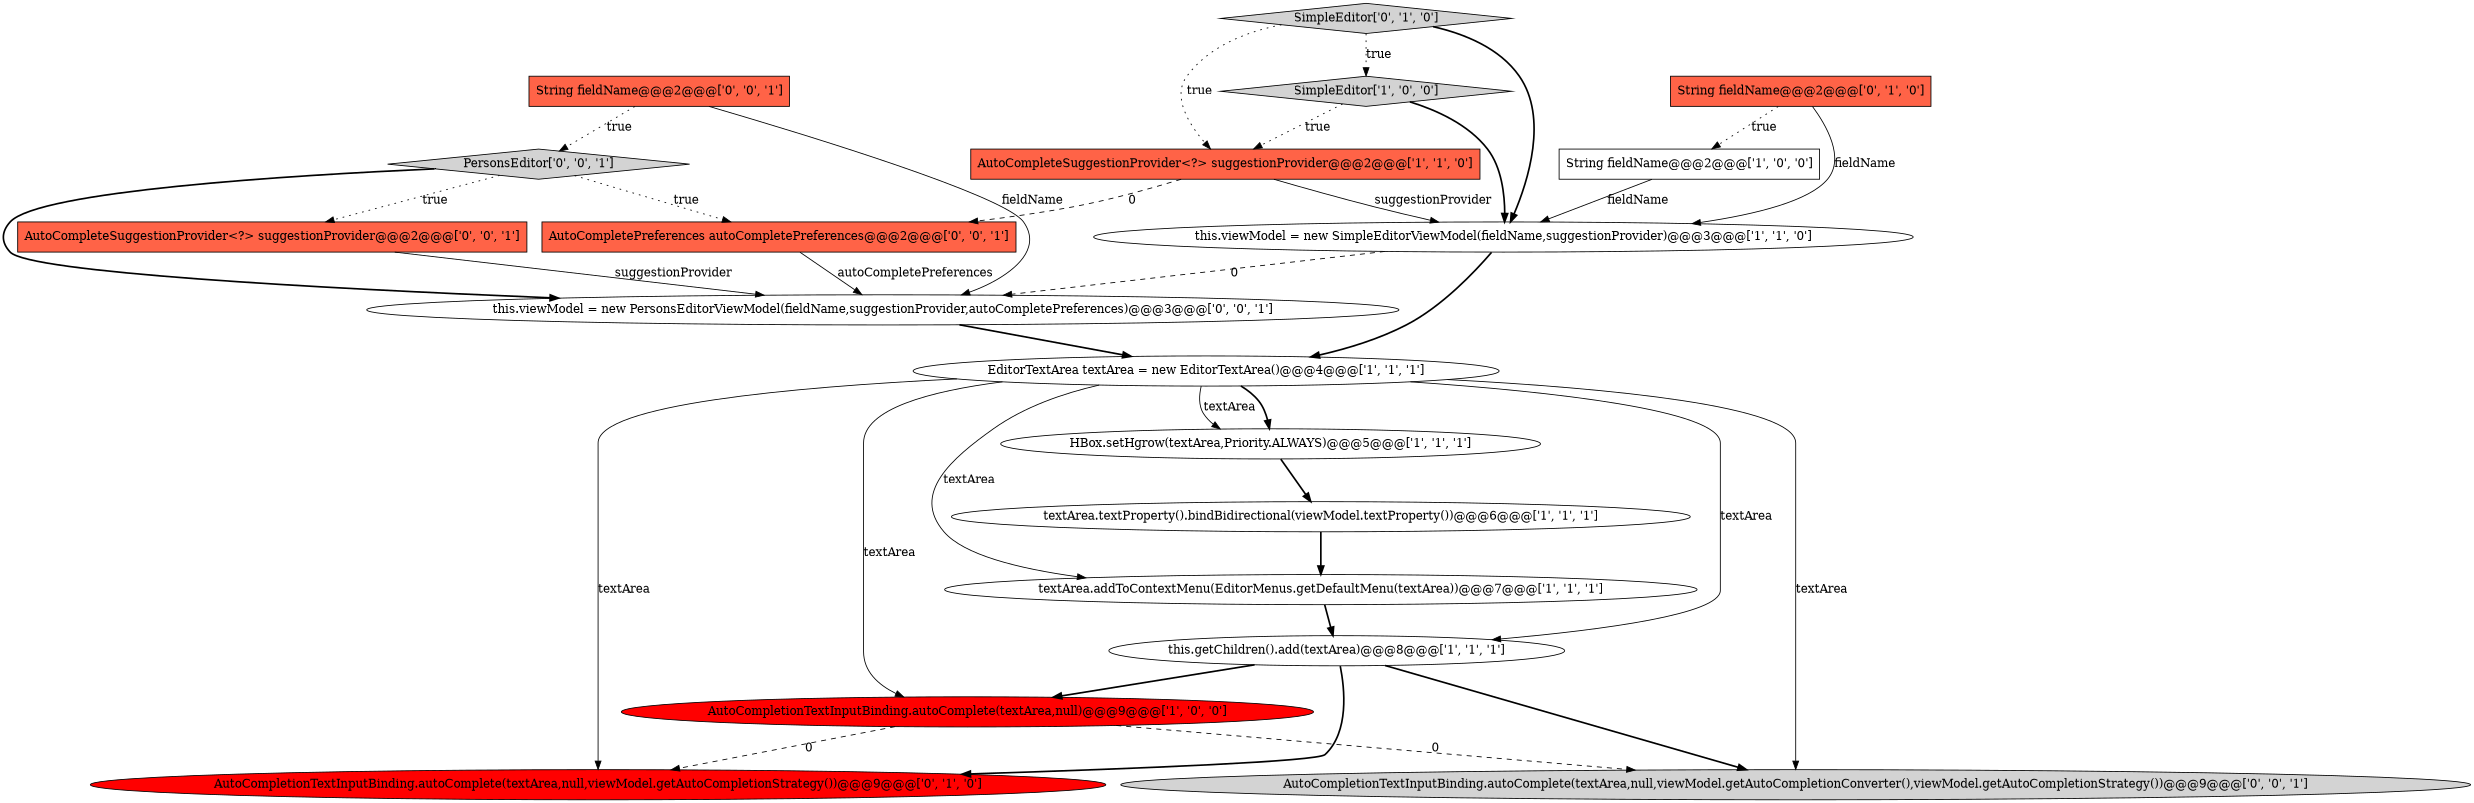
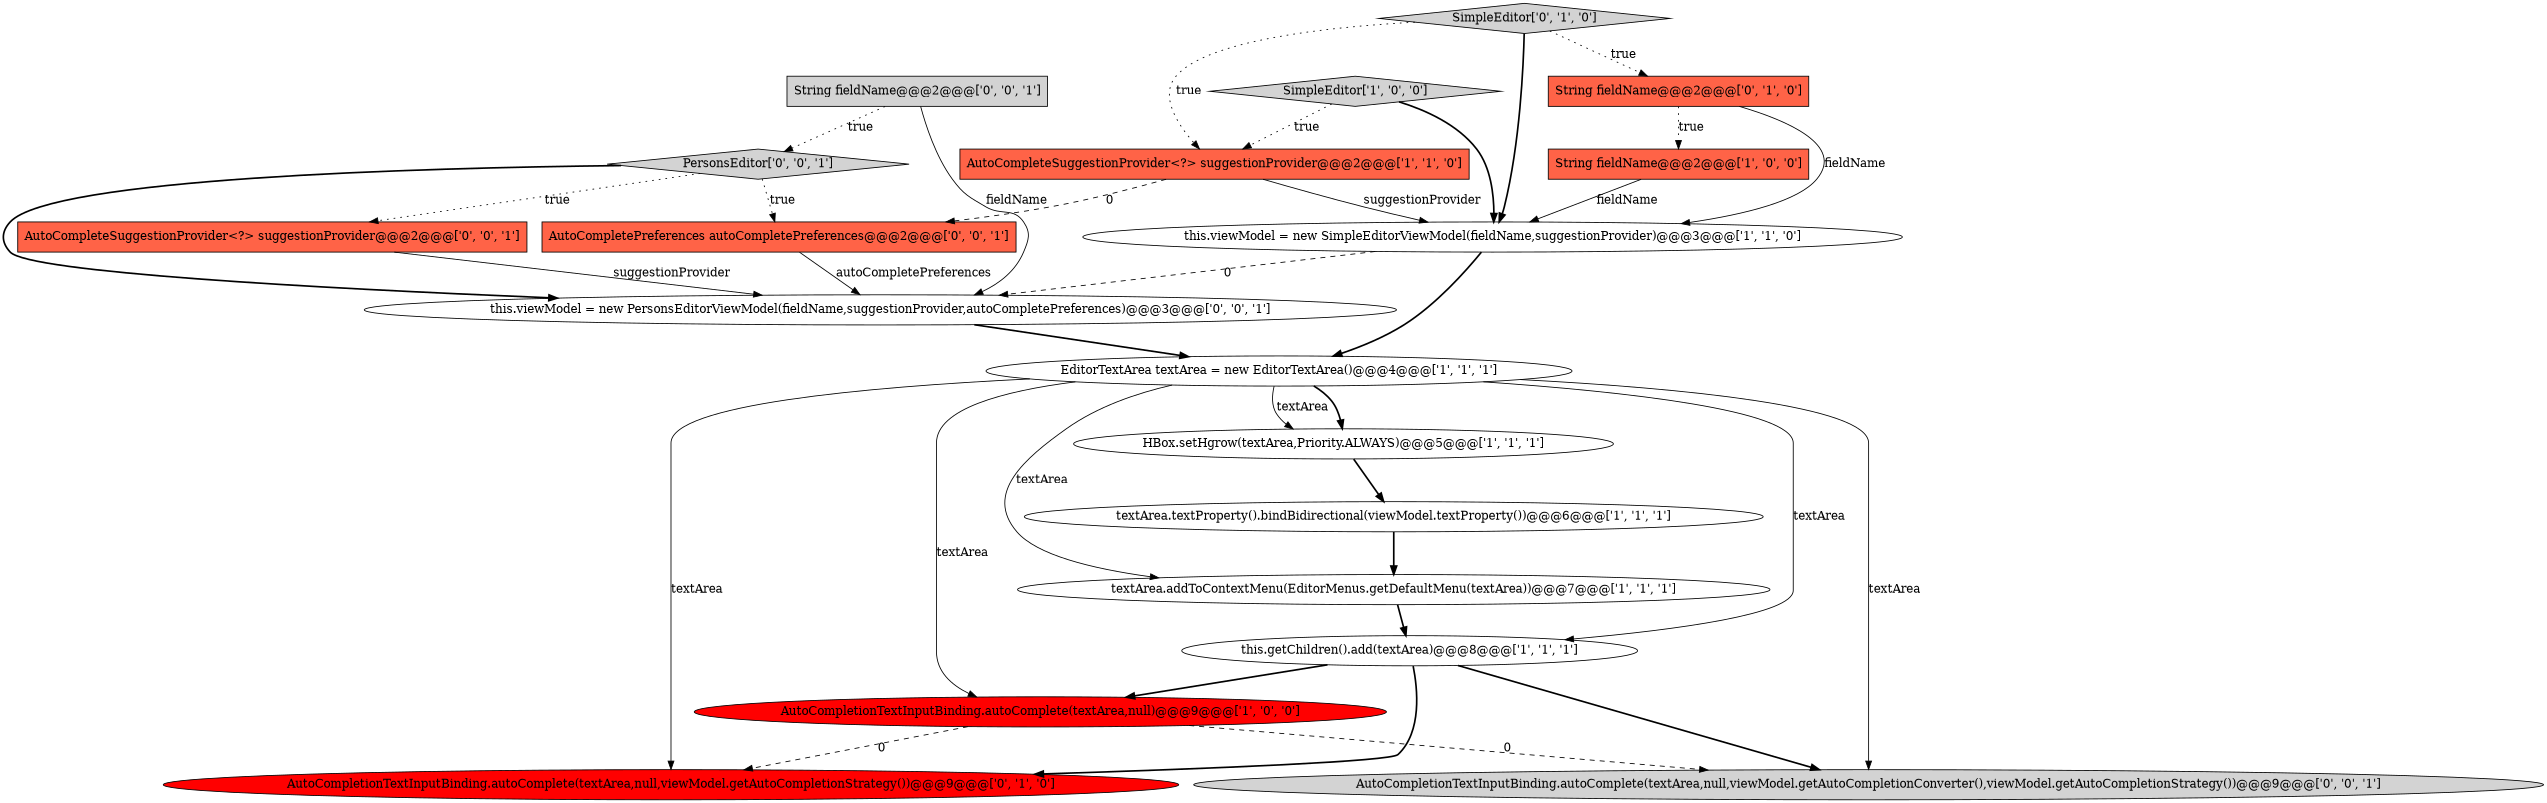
edge "SimpleEditor['0', '1', '0']" -> "SimpleEditor['1', '0', '0']": now "SimpleEditor['0', '1', '0']" -> "String fieldName@@@2@@@['0', '1', '0']"
node "String fieldName@@@2@@@['0', '0', '1']": fillcolor tomato -> lightgray
node "String fieldName@@@2@@@['1', '0', '0']": fillcolor white -> tomato
